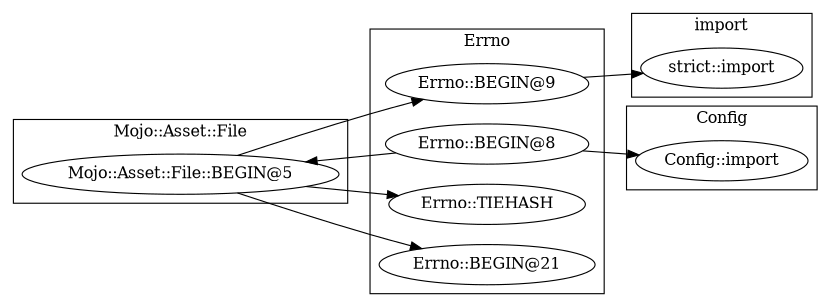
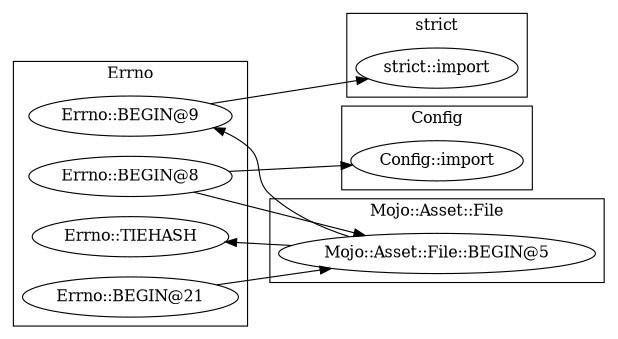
cluster "import": label "import" -> "strict"
edge "Mojo::Asset::File::BEGIN@5" -> "Errno::BEGIN@21": reversed
